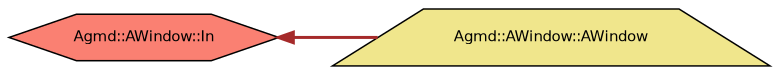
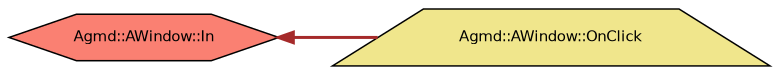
node "Agmd::AWindow::AWindow": label "Agmd::AWindow::AWindow" -> "Agmd::AWindow::OnClick"
